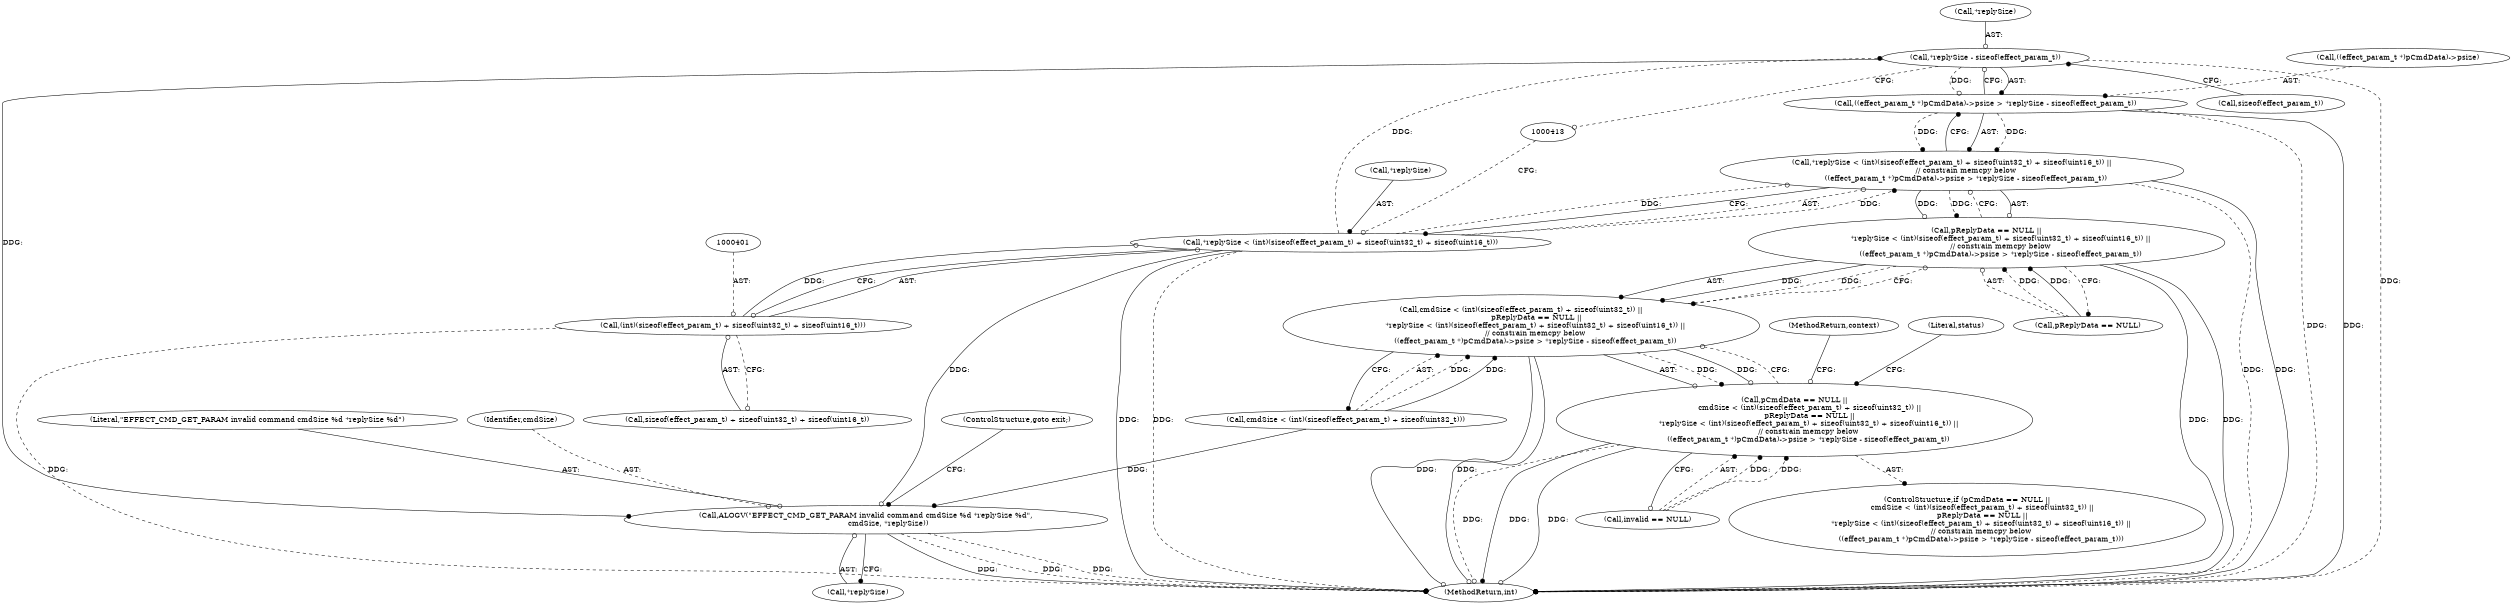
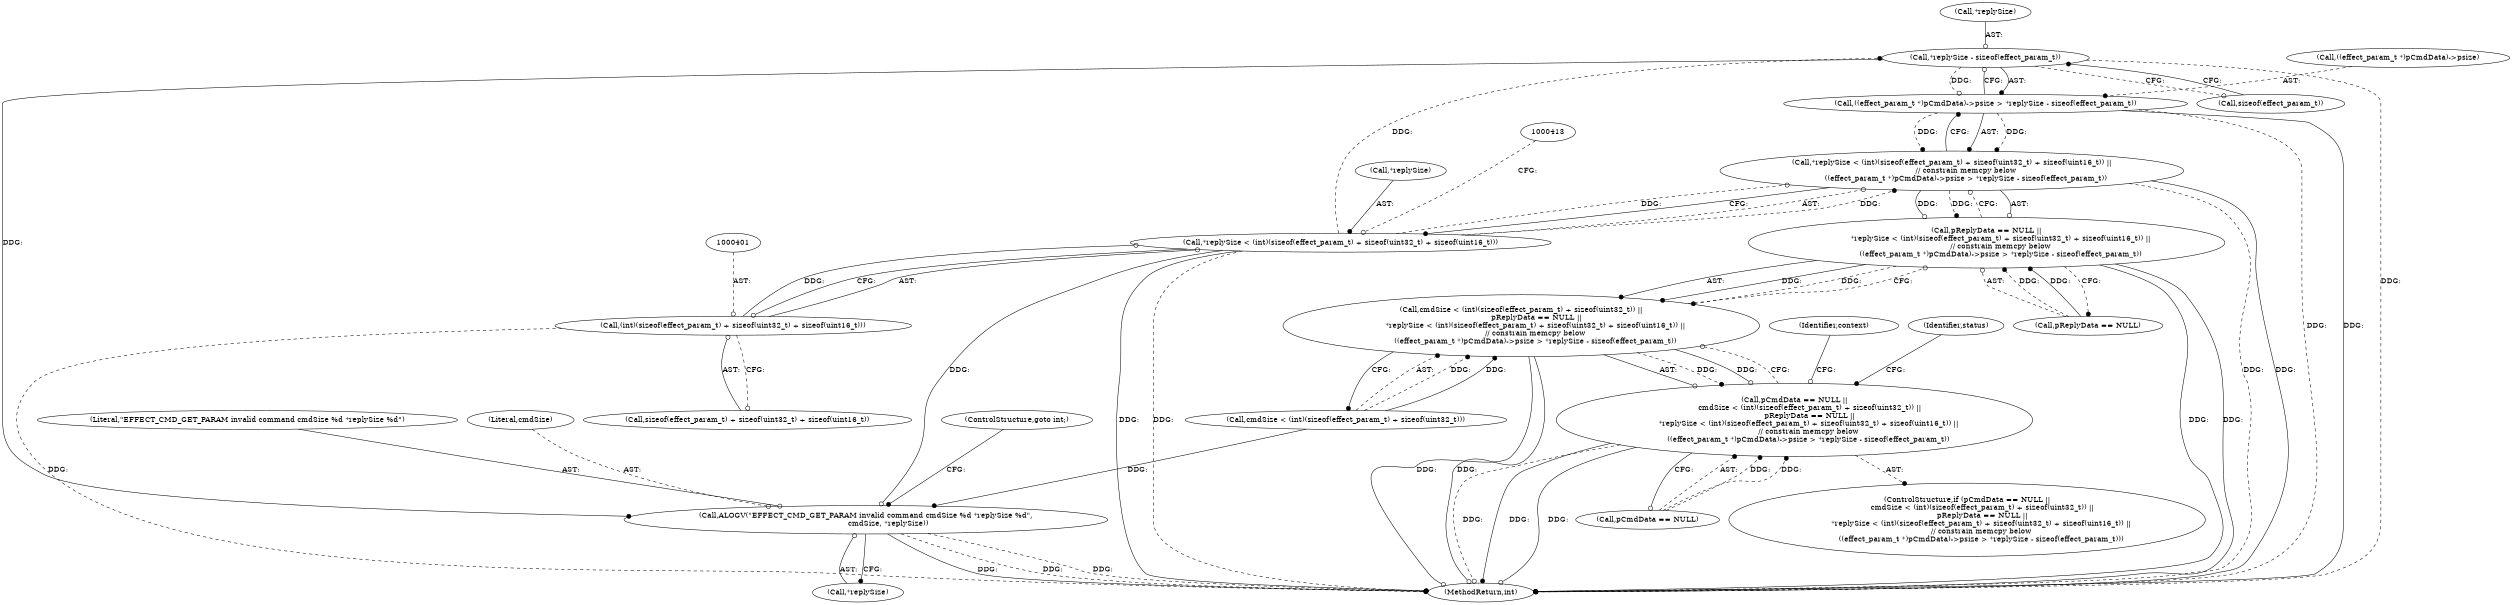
edge "(Call,*replySize - sizeof(effect_param_t))" -> "1000413": now "(Call,*replySize - sizeof(effect_param_t))" -> "(Call,sizeof(effect_param_t))"
node "(MethodReturn,context)": label "(MethodReturn,context)" -> "(Identifier,context)"
node "(Literal,status)": label "(Literal,status)" -> "(Identifier,status)"
node "(Identifier,cmdSize)": label "(Identifier,cmdSize)" -> "(Literal,cmdSize)"
node "(ControlStructure,goto exit;)": label "(ControlStructure,goto exit;)" -> "(ControlStructure,goto int;)"
node "(Call,invalid == NULL)": label "(Call,invalid == NULL)" -> "(Call,pCmdData == NULL)"
